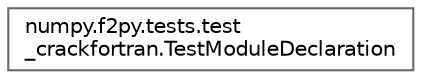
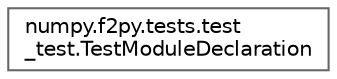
node "numpy.f2py.tests.test _crackfortran.TestModuleDeclaration": label "numpy.f2py.tests.test _crackfortran.TestModuleDeclaration" -> "numpy.f2py.tests.test _test.TestModuleDeclaration"
